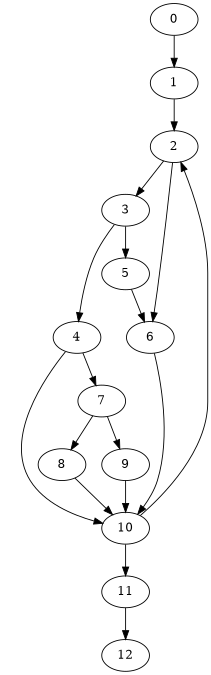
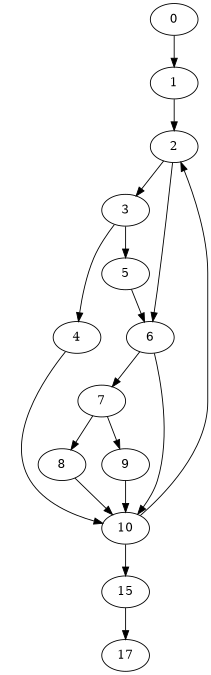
edge "4" -> "7": now "6" -> "7"
node "11": label "11" -> "15"
node "12": label "12" -> "17"
